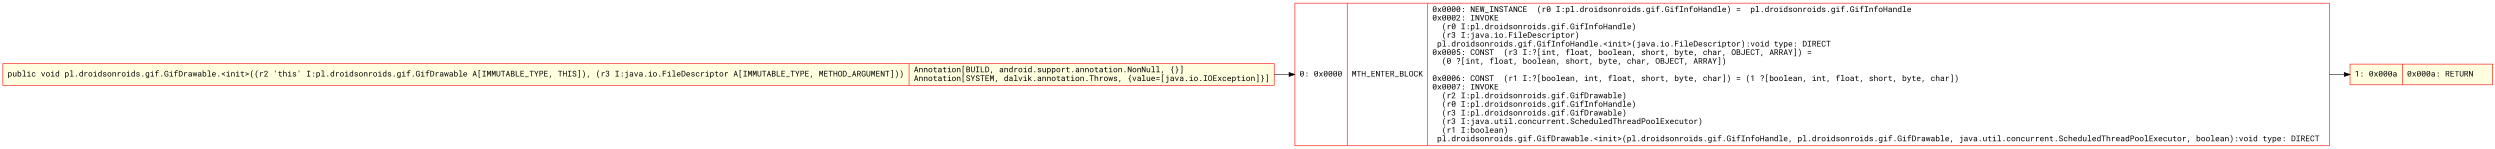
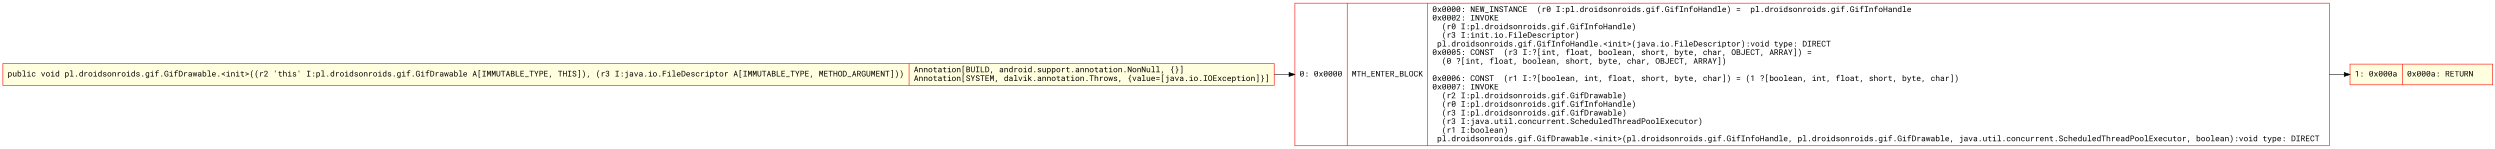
node "0: 0x0000": text "(r3 I:java.io.FileDescriptor)" -> "(r3 I:init.io.FileDescriptor)"
